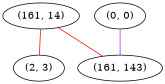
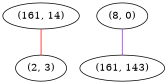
node "(0, 0)": label "(0, 0)" -> "(8, 0)"
edge "(161, 14)" -- "(161, 143)": removed
